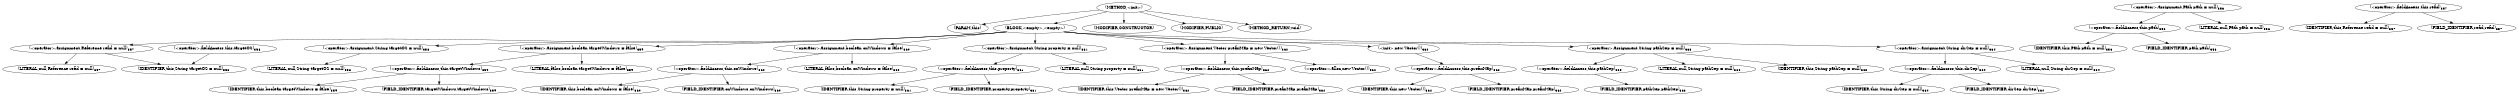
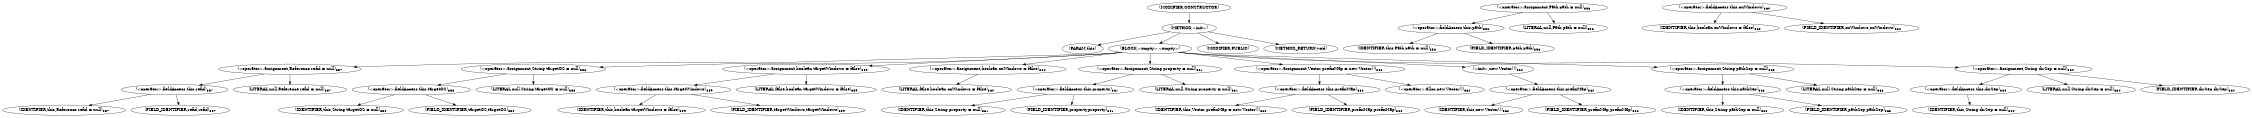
edge "(METHOD,<init>)" -> "(MODIFIER,CONSTRUCTOR)": reversed
edge "(<operator>.assignment,Reference refid = null)" -> "(IDENTIFIER,this,String targetOS = null)": now "(<operator>.assignment,Reference refid = null)" -> "(<operator>.fieldAccess,this.refid)"
edge "(<operator>.assignment,boolean onWindows = false)" -> "(<operator>.fieldAccess,this.onWindows)": removed
edge "(<operator>.assignment,String pathSep = null)" -> "(IDENTIFIER,this,String pathSep = null)": now "(<operator>.fieldAccess,this.pathSep)" -> "(IDENTIFIER,this,String pathSep = null)"
edge "(<operator>.assignment,String targetOS = null)" -> "(<operator>.fieldAccess,this.targetOS)": added
edge "(<operator>.fieldAccess,this.dirSep)" -> "(FIELD_IDENTIFIER,dirSep,dirSep)": now "(<operator>.assignment,String dirSep = null)" -> "(FIELD_IDENTIFIER,dirSep,dirSep)"
node "(FIELD_IDENTIFIER,targetOS,targetOS)": added
